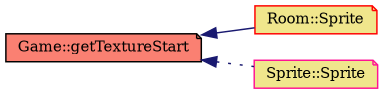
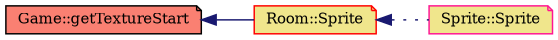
edge "Sprite::Sprite" -> "Game::getTextureStart": now "Sprite::Sprite" -> "Room::Sprite"
